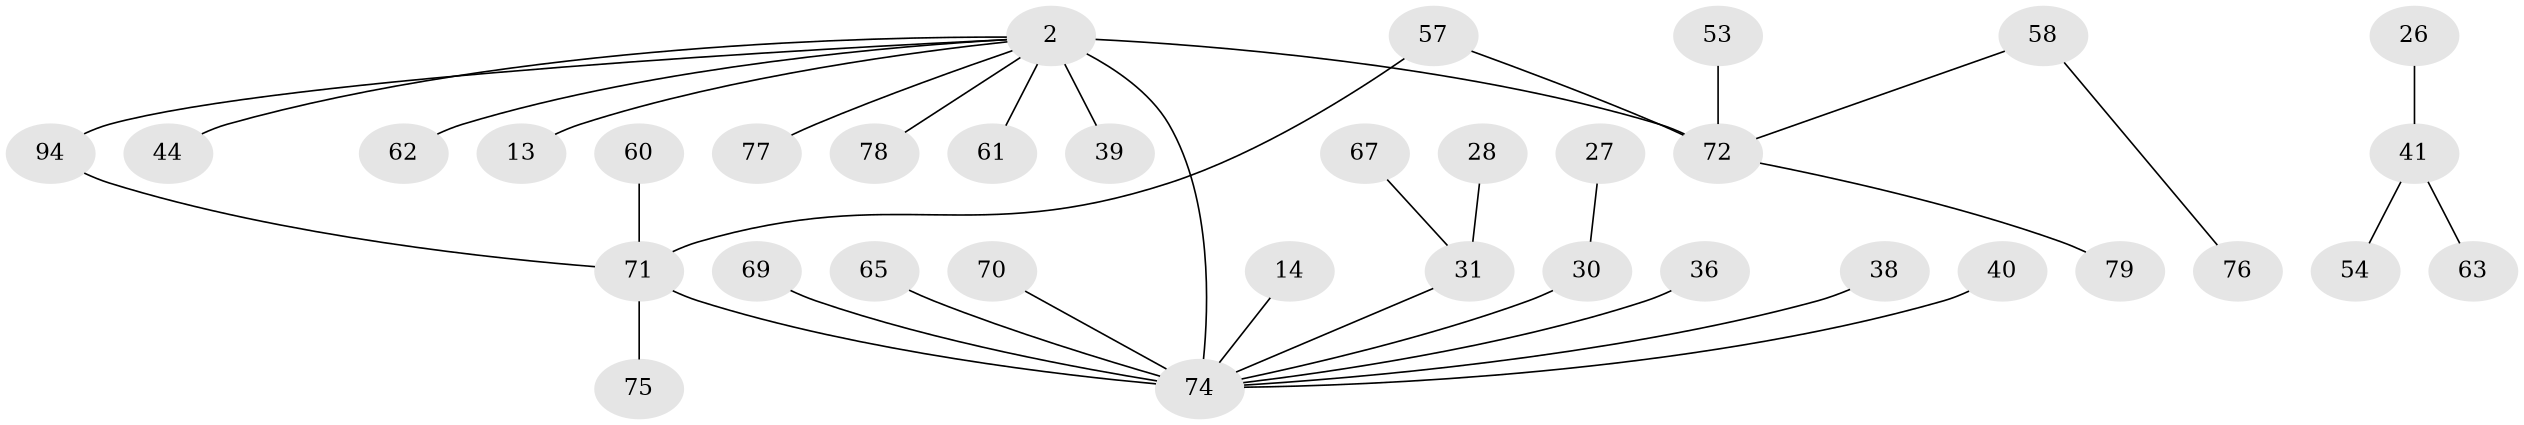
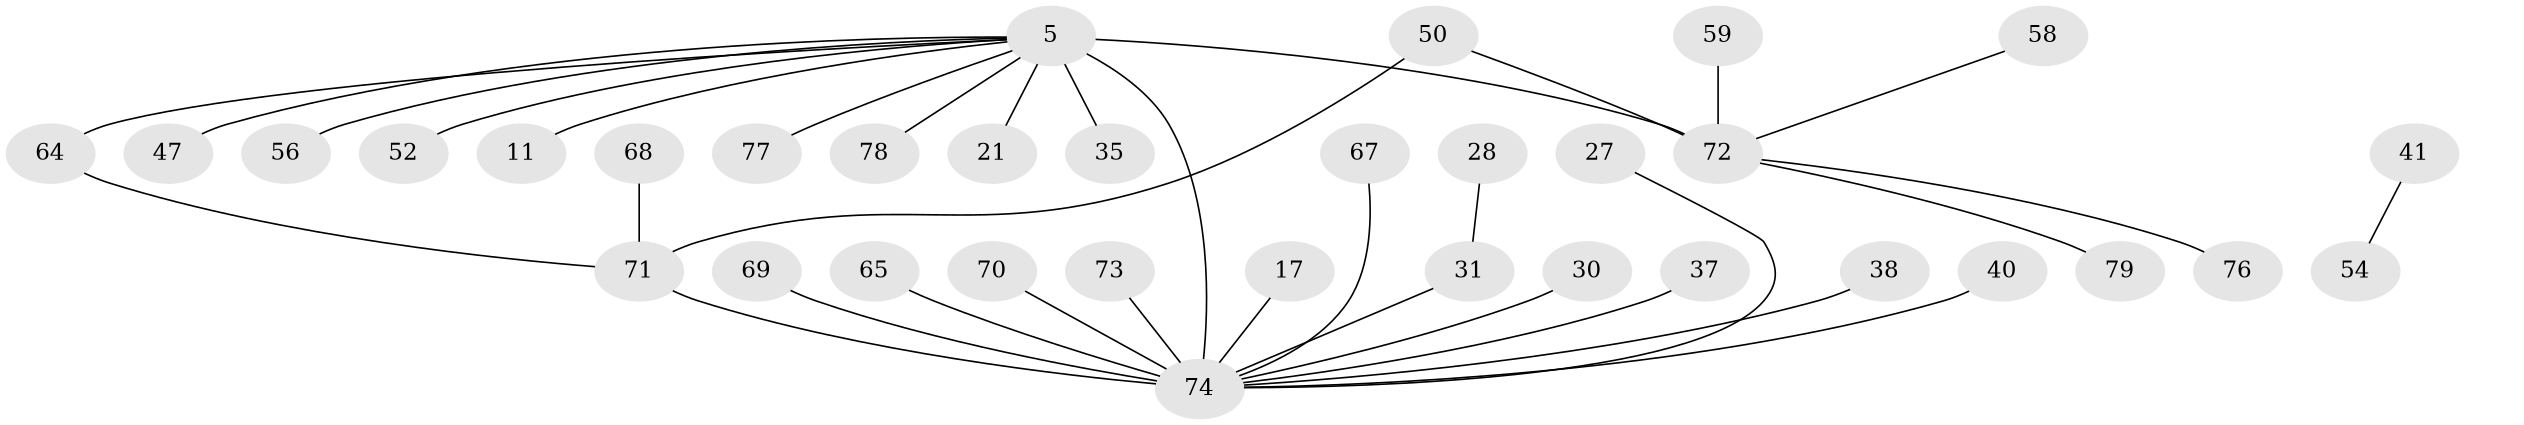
node "2": label "2" -> "5"
node "57": label "57" -> "50"
node "53": label "53" -> "59"
node "26": removed
node "94": label "94" -> "64"
node "44": label "44" -> "47"
node "56": added
node "62": label "62" -> "52"
node "13": label "13" -> "11"
node "60": label "60" -> "68"
node "61": label "61" -> "21"
node "39": label "39" -> "35"
edge "58" -- "76": now "72" -- "76"
edge "67" -- "31": now "67" -- "74"
edge "27" -- "30": now "27" -- "74"
node "73": added
node "14": label "14" -> "17"
node "36": label "36" -> "37"
node "63": removed
node "75": removed
